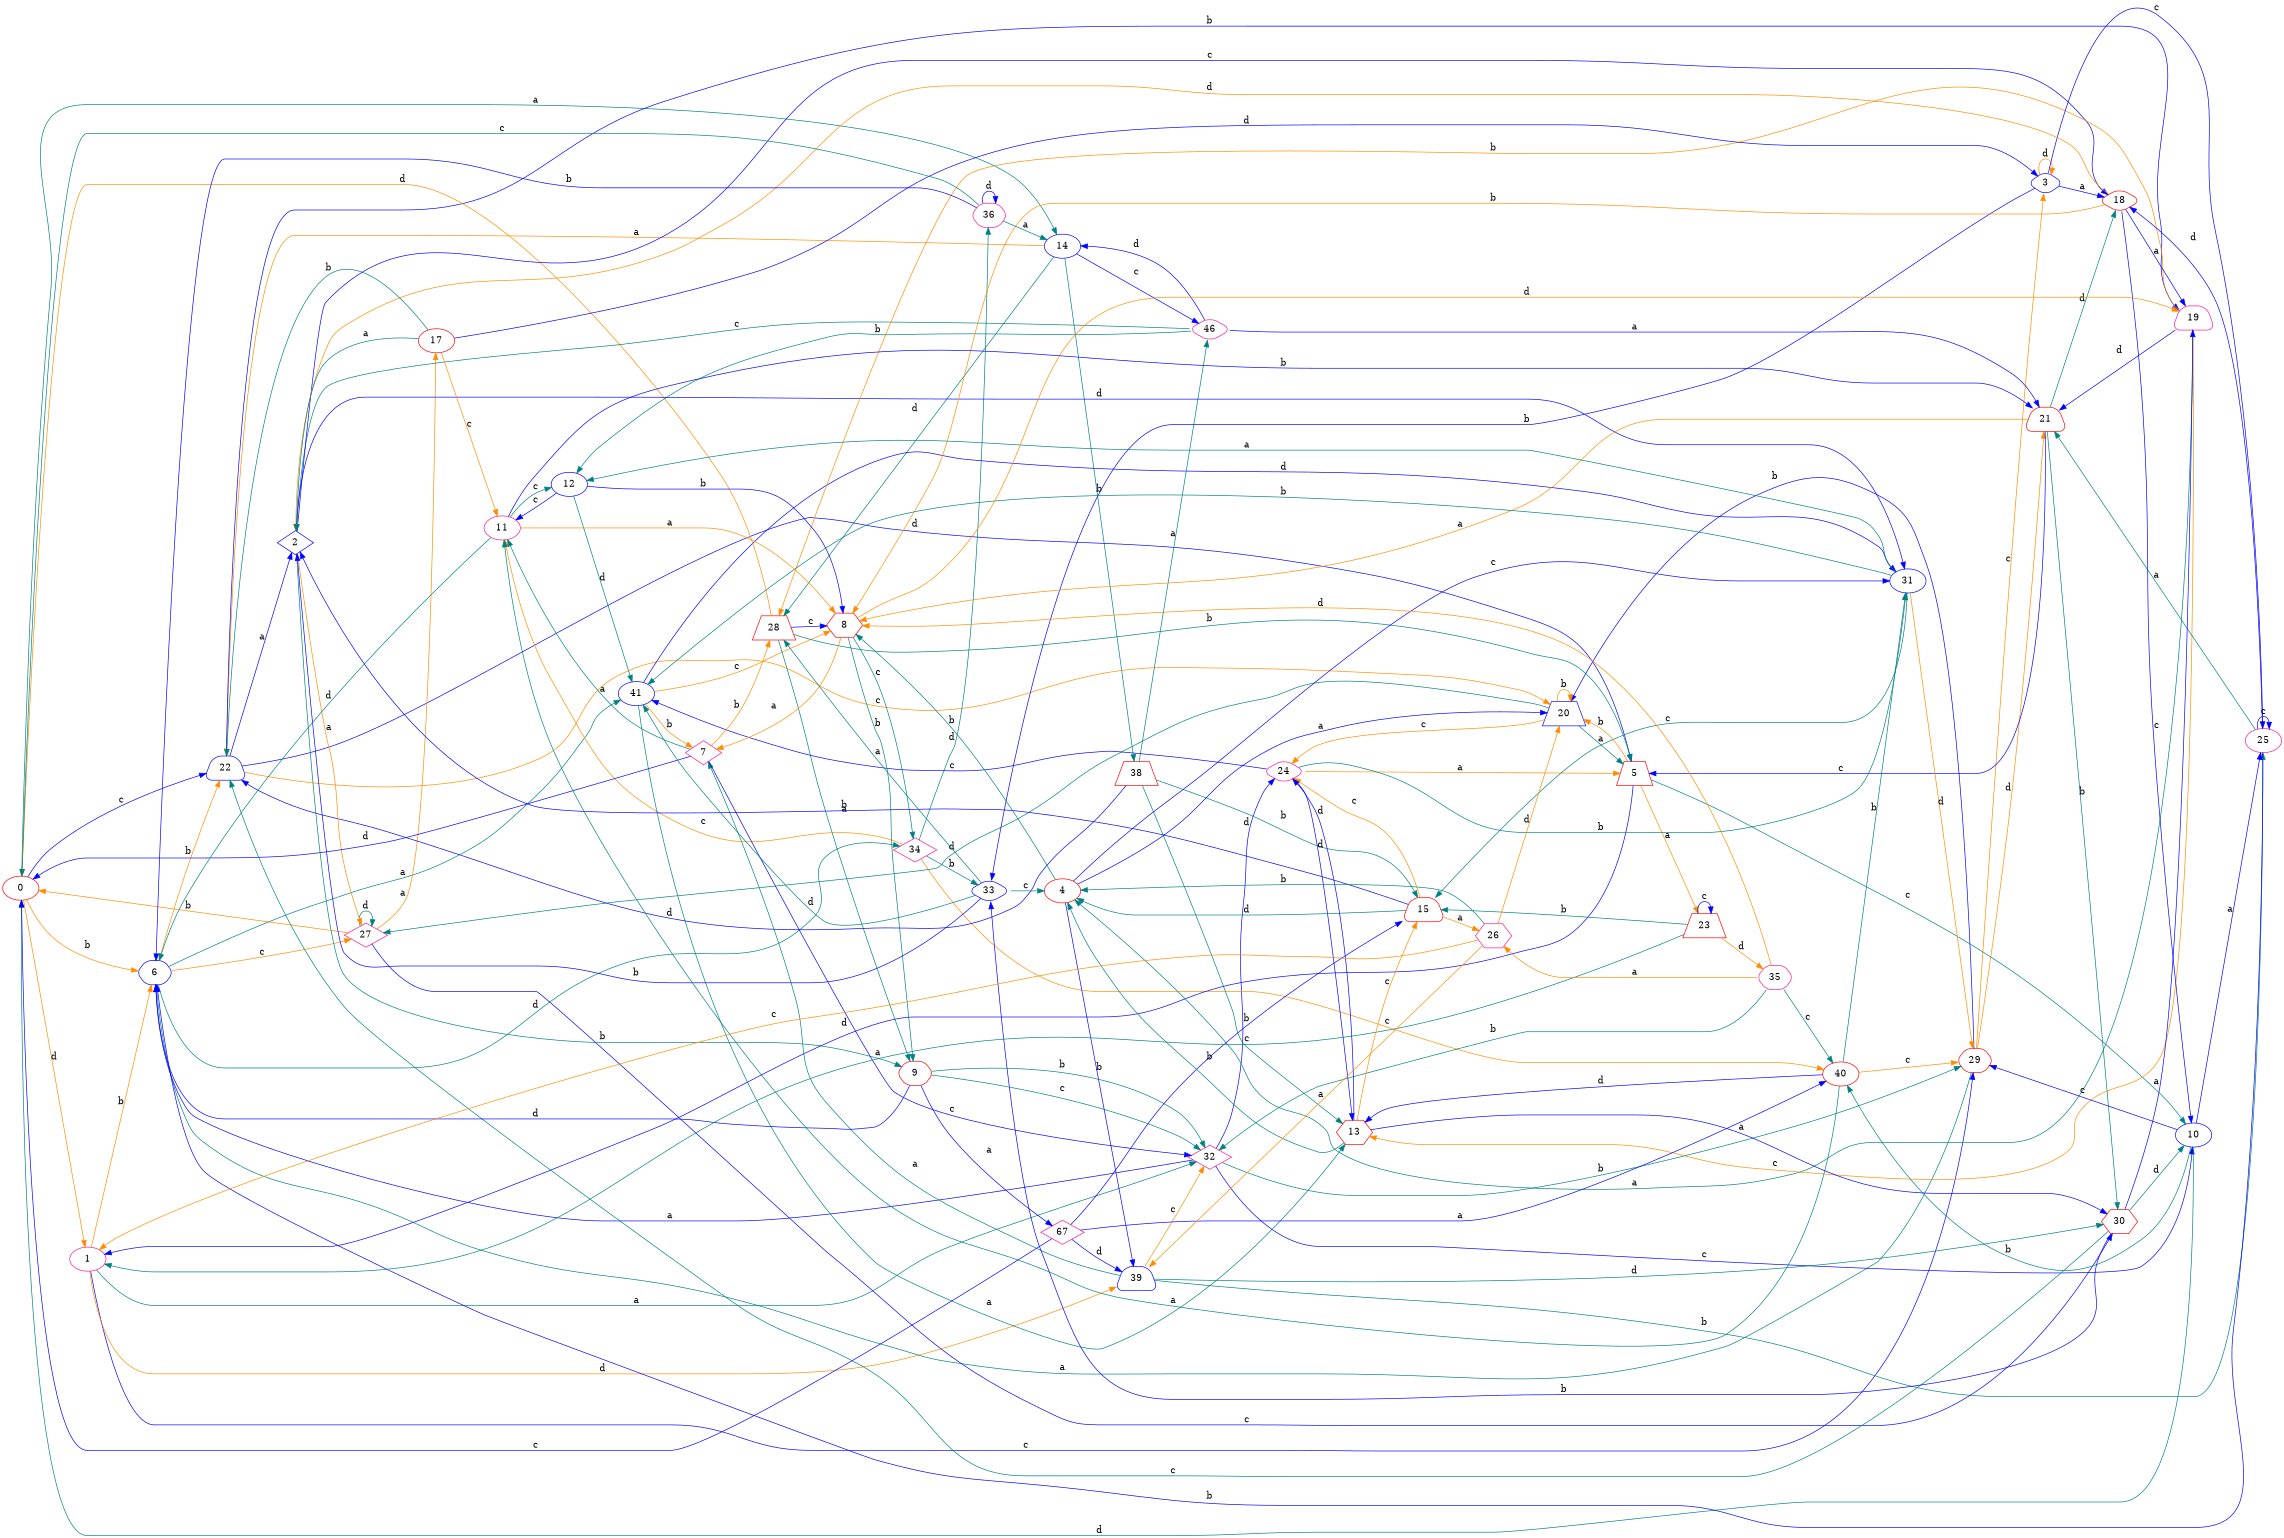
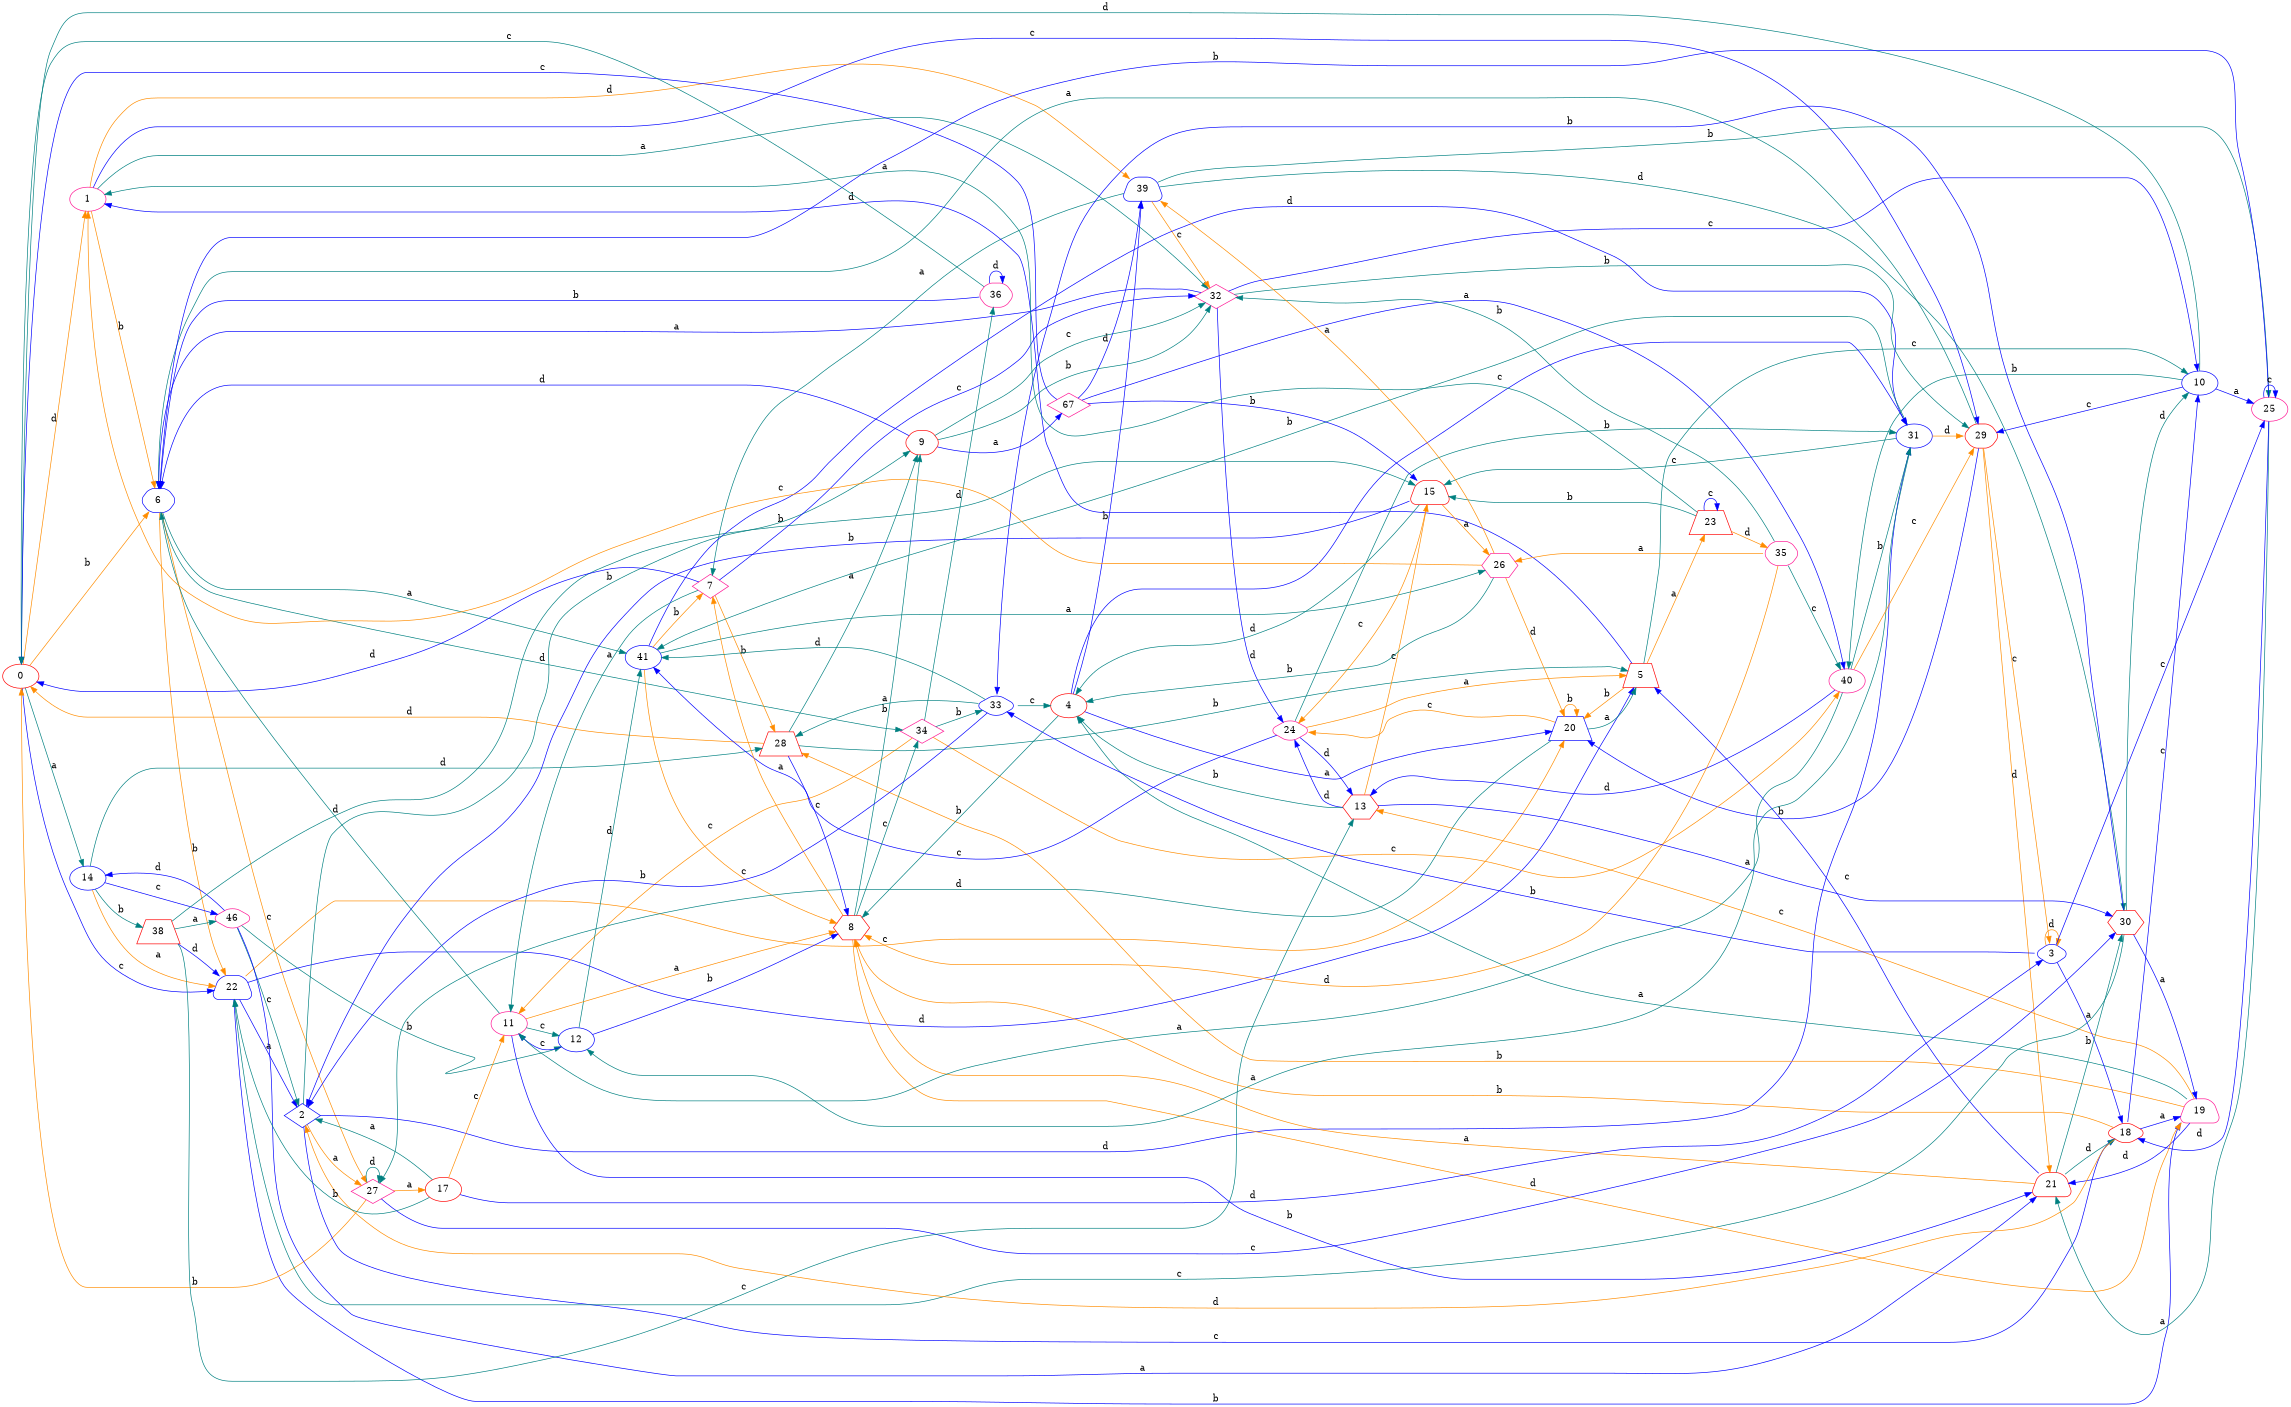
edge "36" -> "14": removed, label "a"
node "40": color red -> deeppink
edge "41" -> "13": now "41" -> "26"
